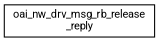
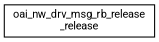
node "oai_nw_drv_msg_rb_release _reply": label "oai_nw_drv_msg_rb_release _reply" -> "oai_nw_drv_msg_rb_release _release"
